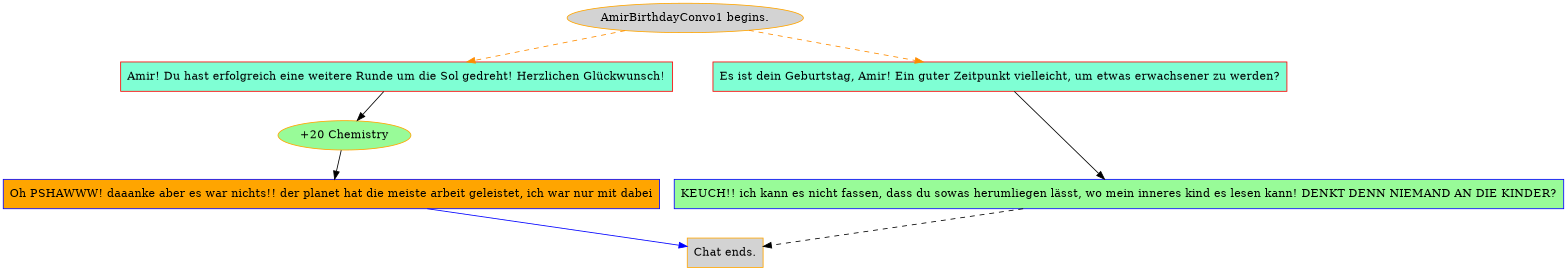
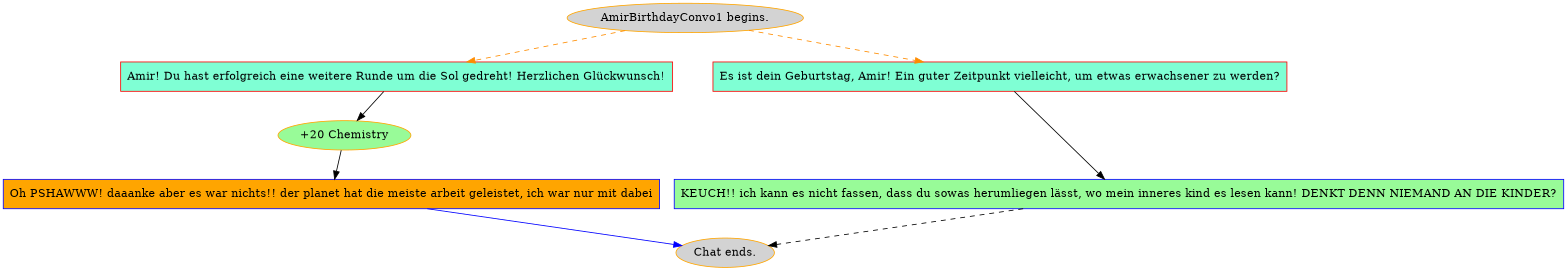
node "Chat ends.": shape box -> ellipse
